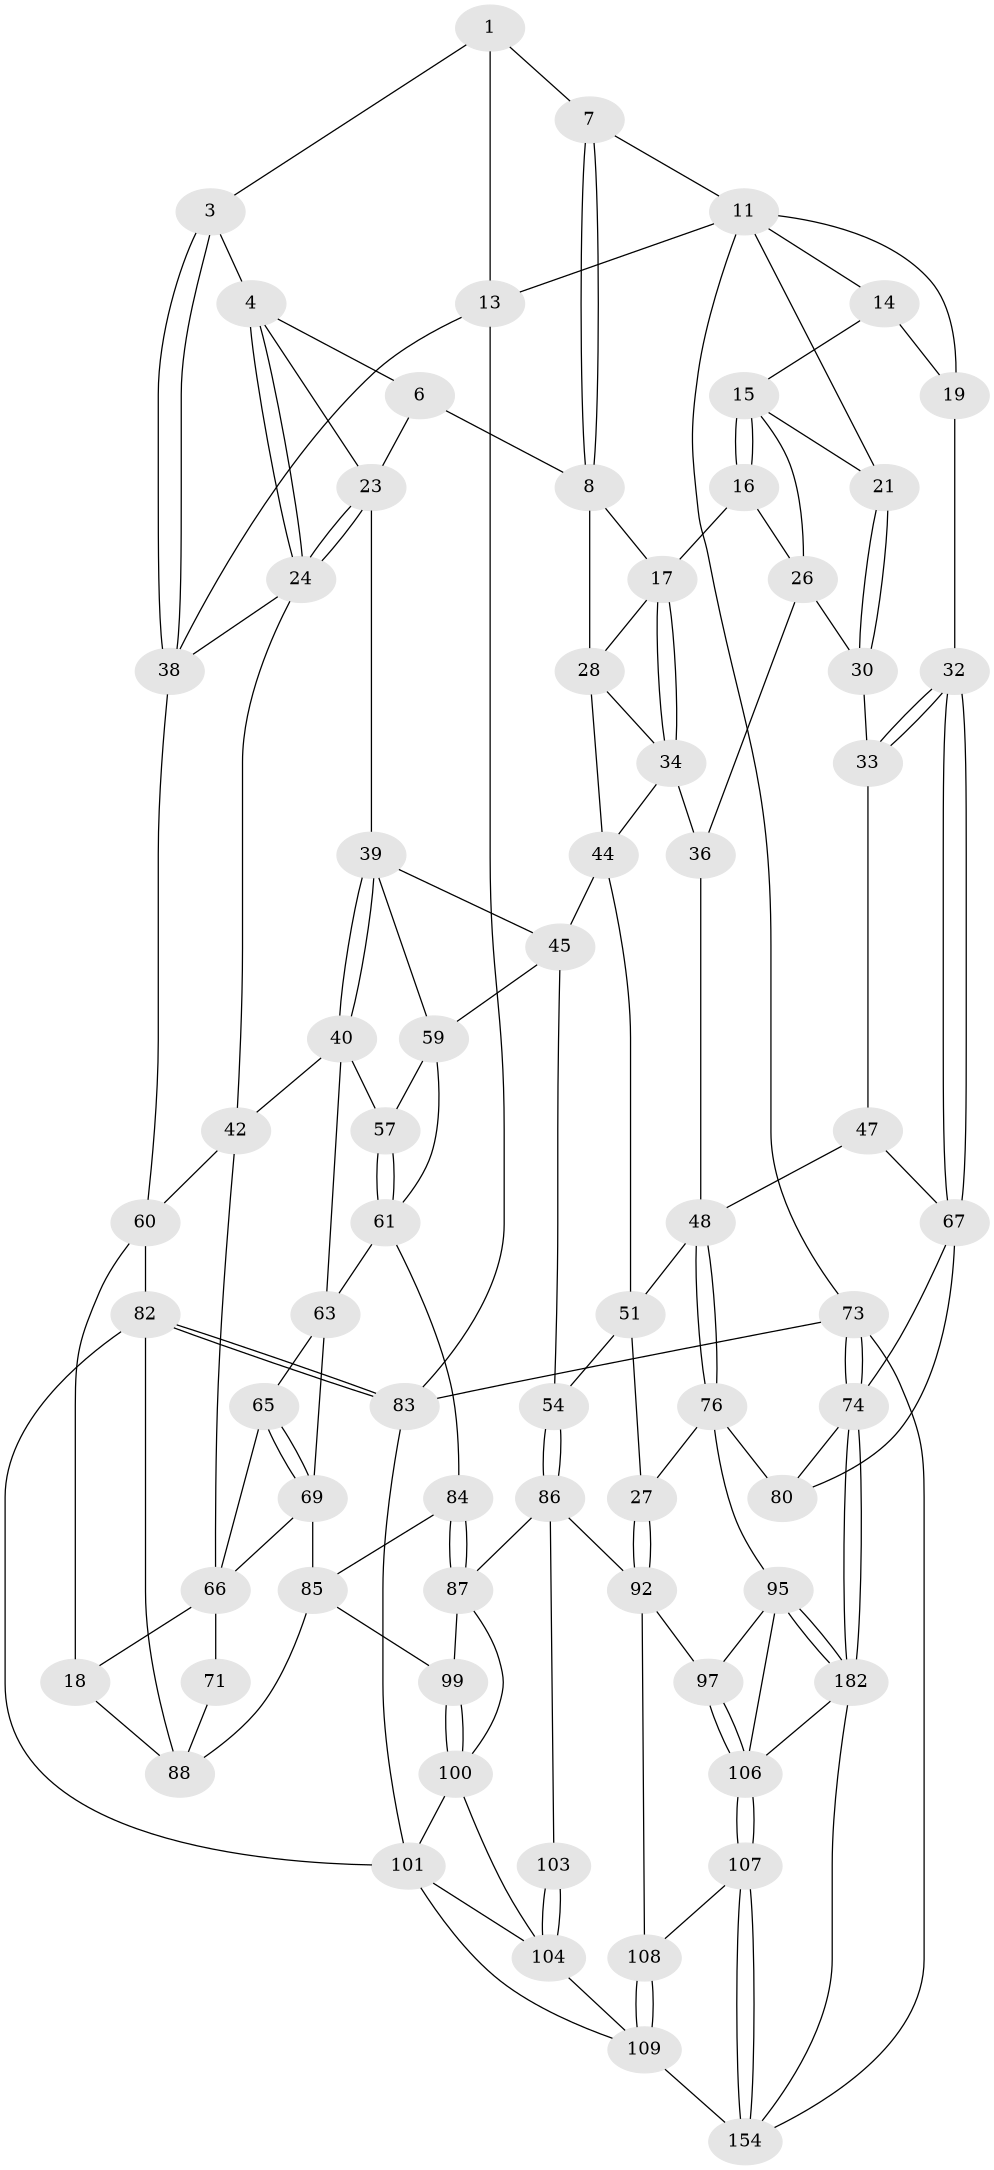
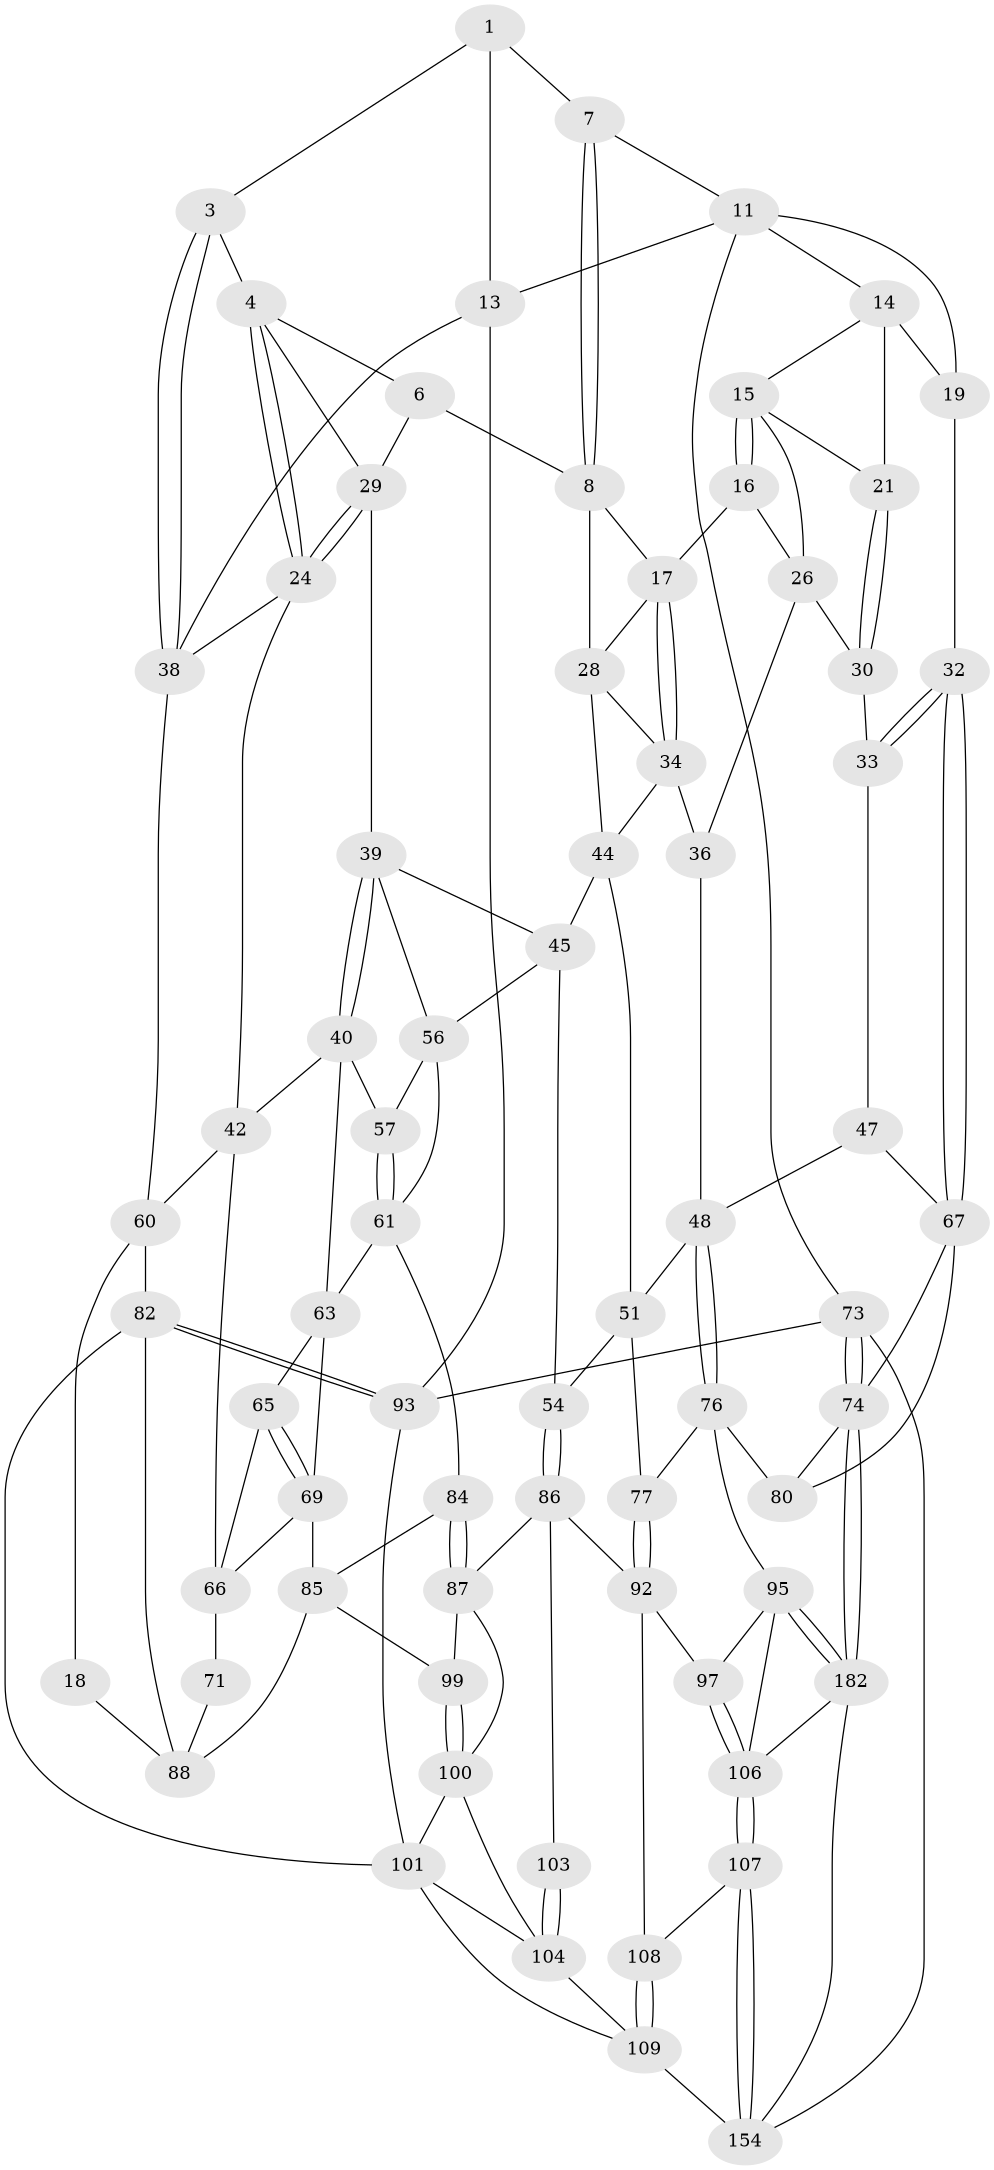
edge "11" -- "21": now "14" -- "21"
node "23": label "23" -> "29"
node "59": label "59" -> "56"
node "83": label "83" -> "93"
node "27": label "27" -> "77"
edge "66" -- "18": removed
